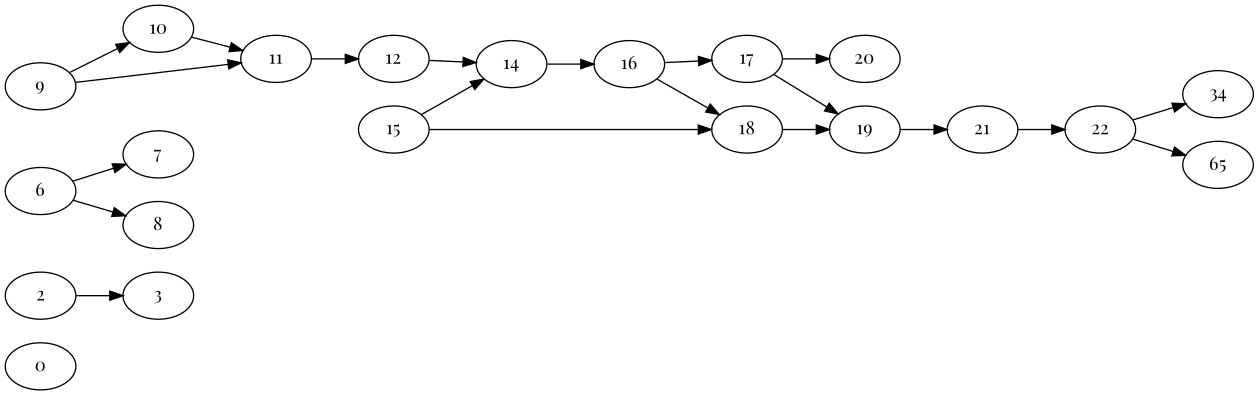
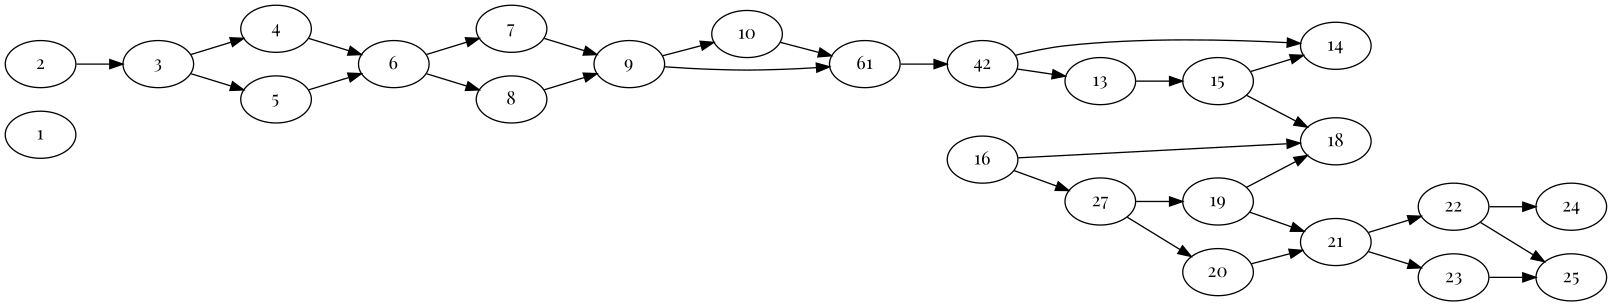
node "4": added
edge "7" -> "9": added
node "11": label "11" -> "61"
node "12": label "12" -> "42"
node "17": label "17" -> "27"
edge "14" -> "16": removed
node "13": added
edge "8" -> "9": added
node "34": label "34" -> "24"
node "5": added
edge "18" -> "19": reversed
node "65": label "65" -> "25"
edge "20" -> "21": added
node "23": added
node "0": label "0" -> "1"
